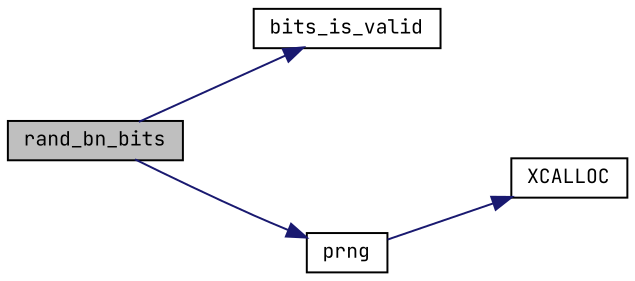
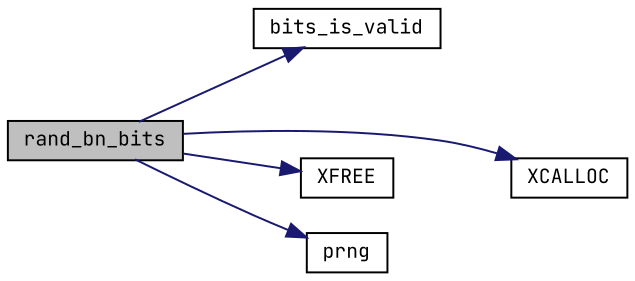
node "XFREE": added
edge "prng" -> "XCALLOC": now "rand_bn_bits" -> "XCALLOC"
